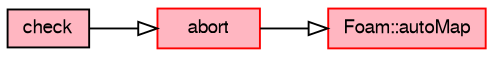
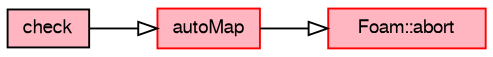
node "abort": label "abort" -> "autoMap"
node "Foam::autoMap": label "Foam::autoMap" -> "Foam::abort"
